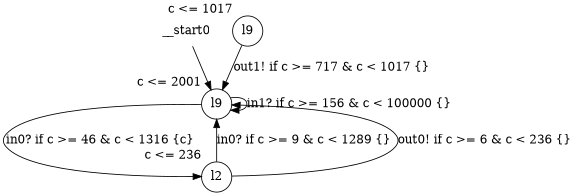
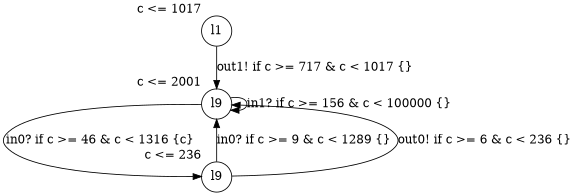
node "__start0": removed
node "l9 c <= 1017": label "l9 c <= 1017" -> "l1 c <= 1017"
node "l2 c <= 236": label "l2 c <= 236" -> "l9 c <= 236"
